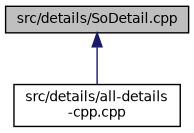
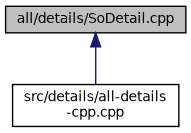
node "src/details/SoDetail.cpp": label "src/details/SoDetail.cpp" -> "all/details/SoDetail.cpp"
